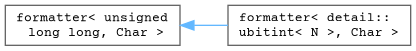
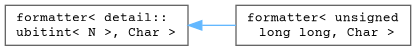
edge "formatter< detail:: ubitint< N >, Char >" -> "formatter< unsigned long long, Char >": reversed
